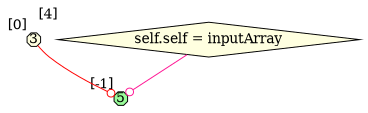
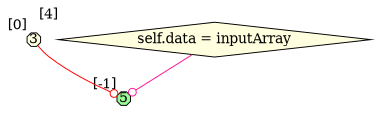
node "self.self = inputArray [4]": label "self.self = inputArray [4]" -> "self.data = inputArray [4]"
